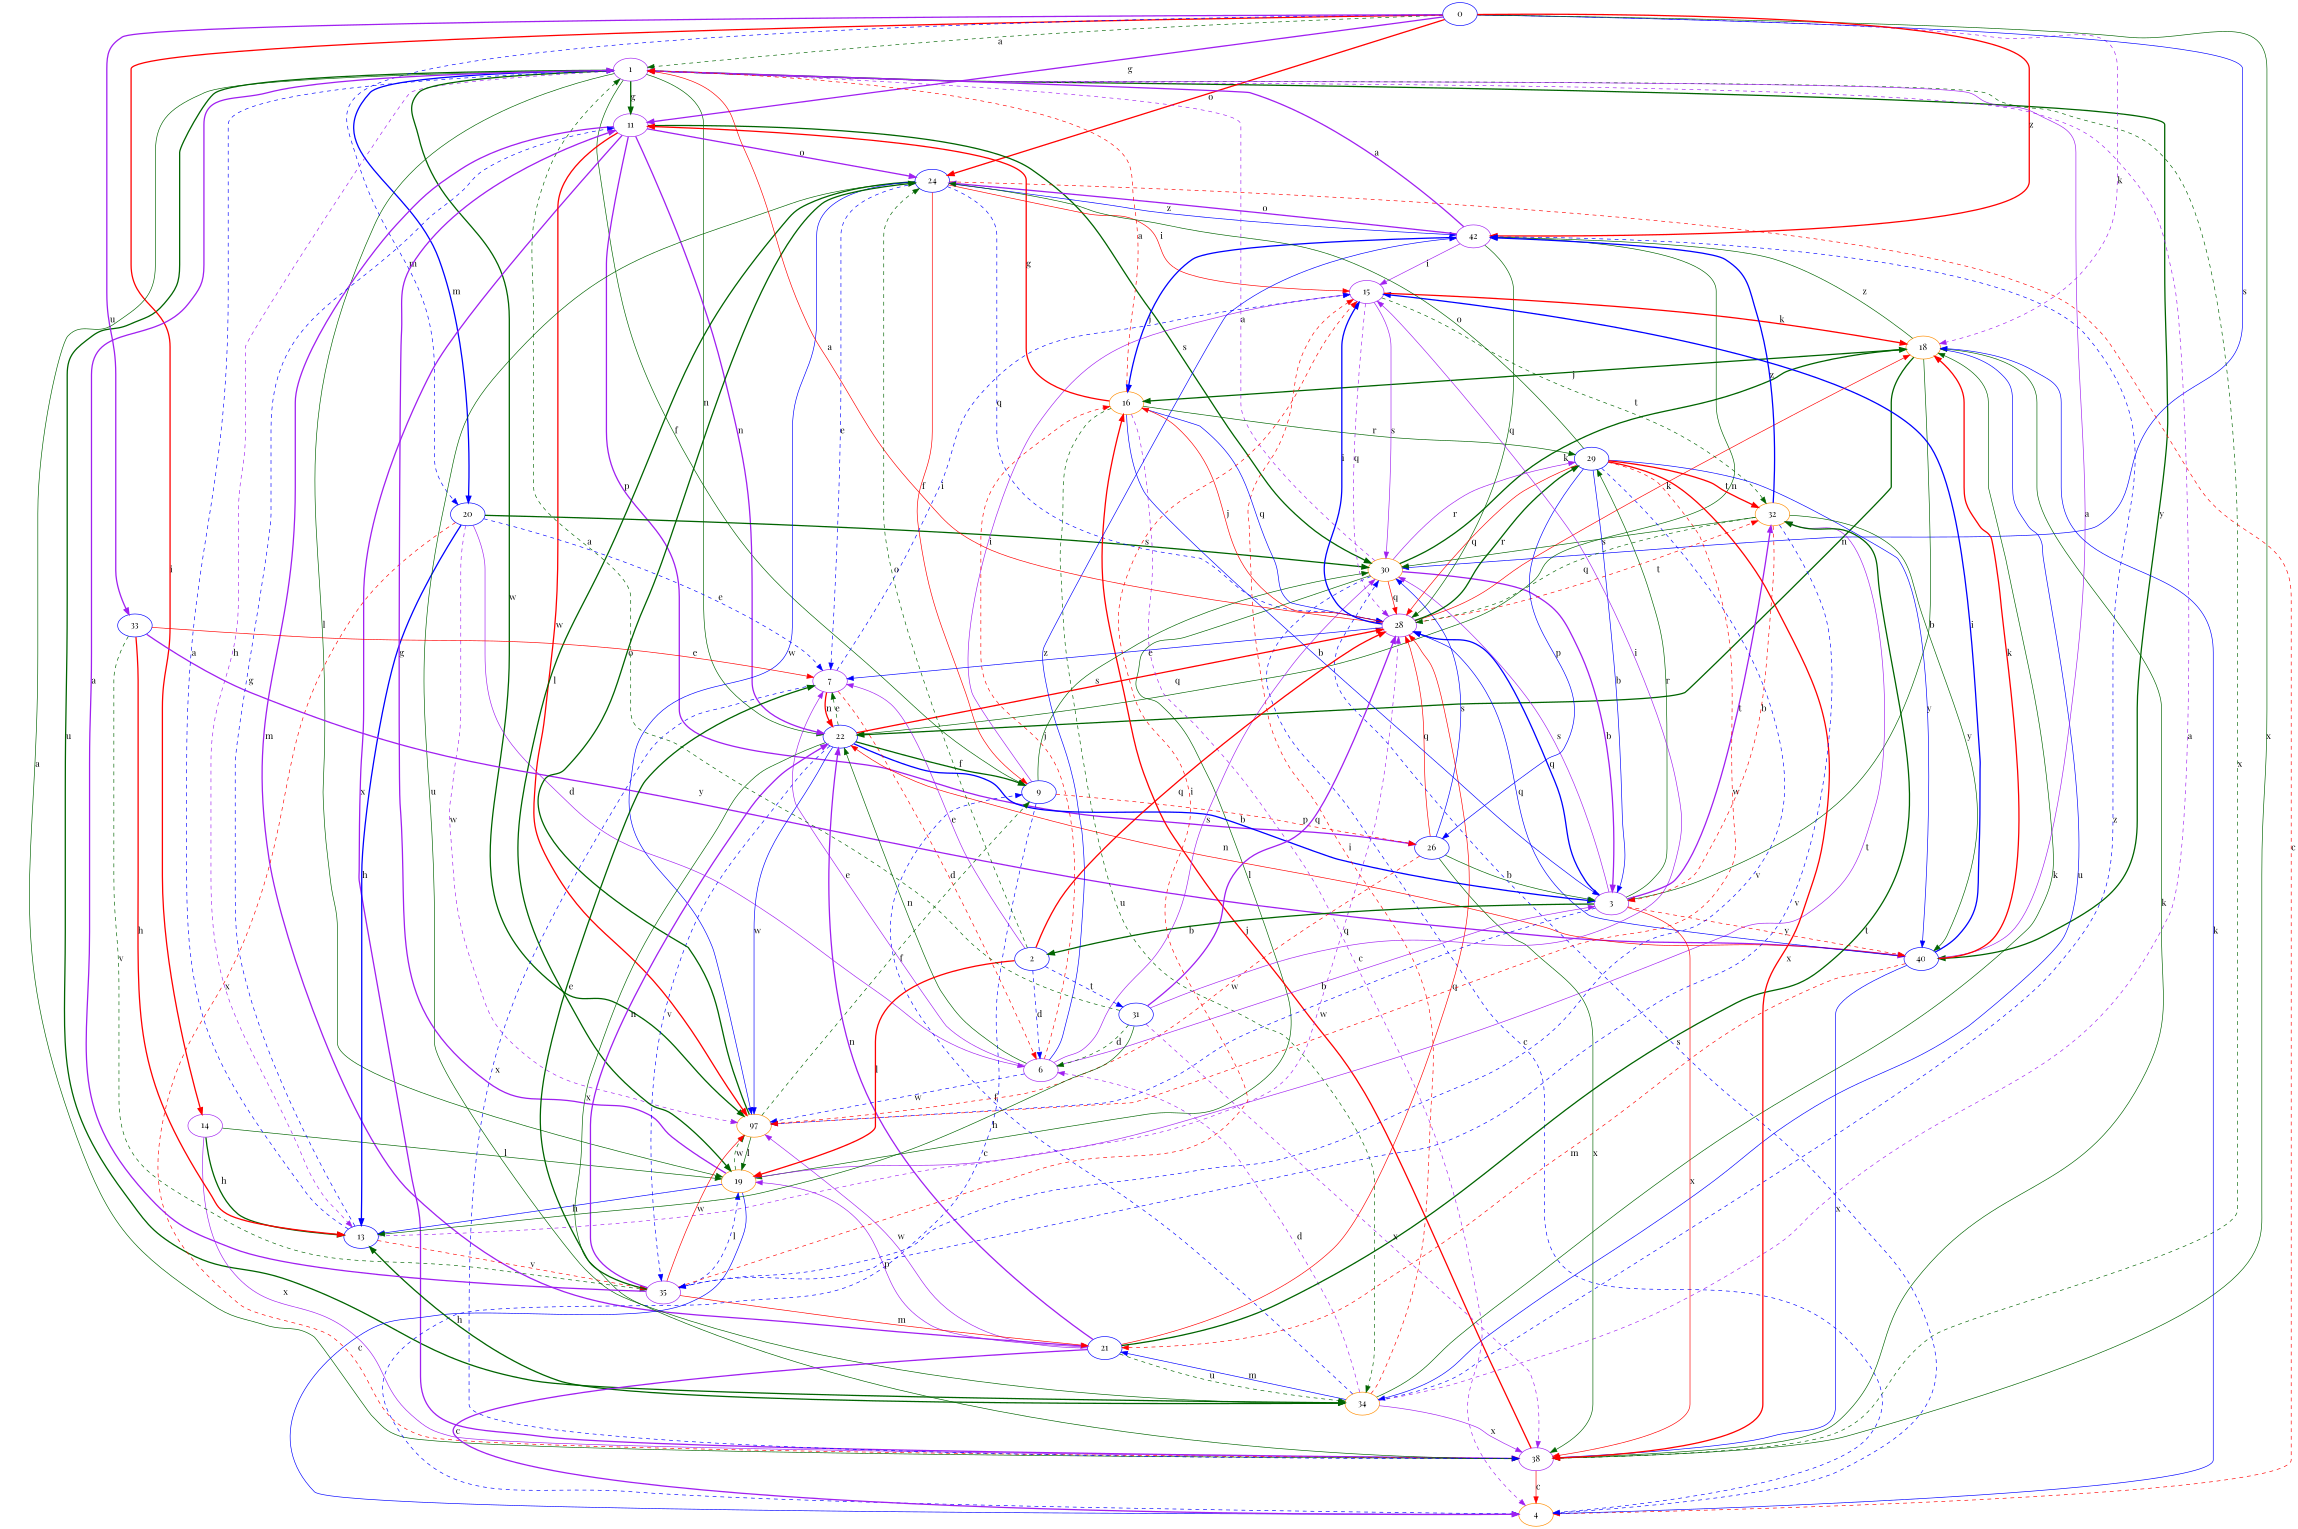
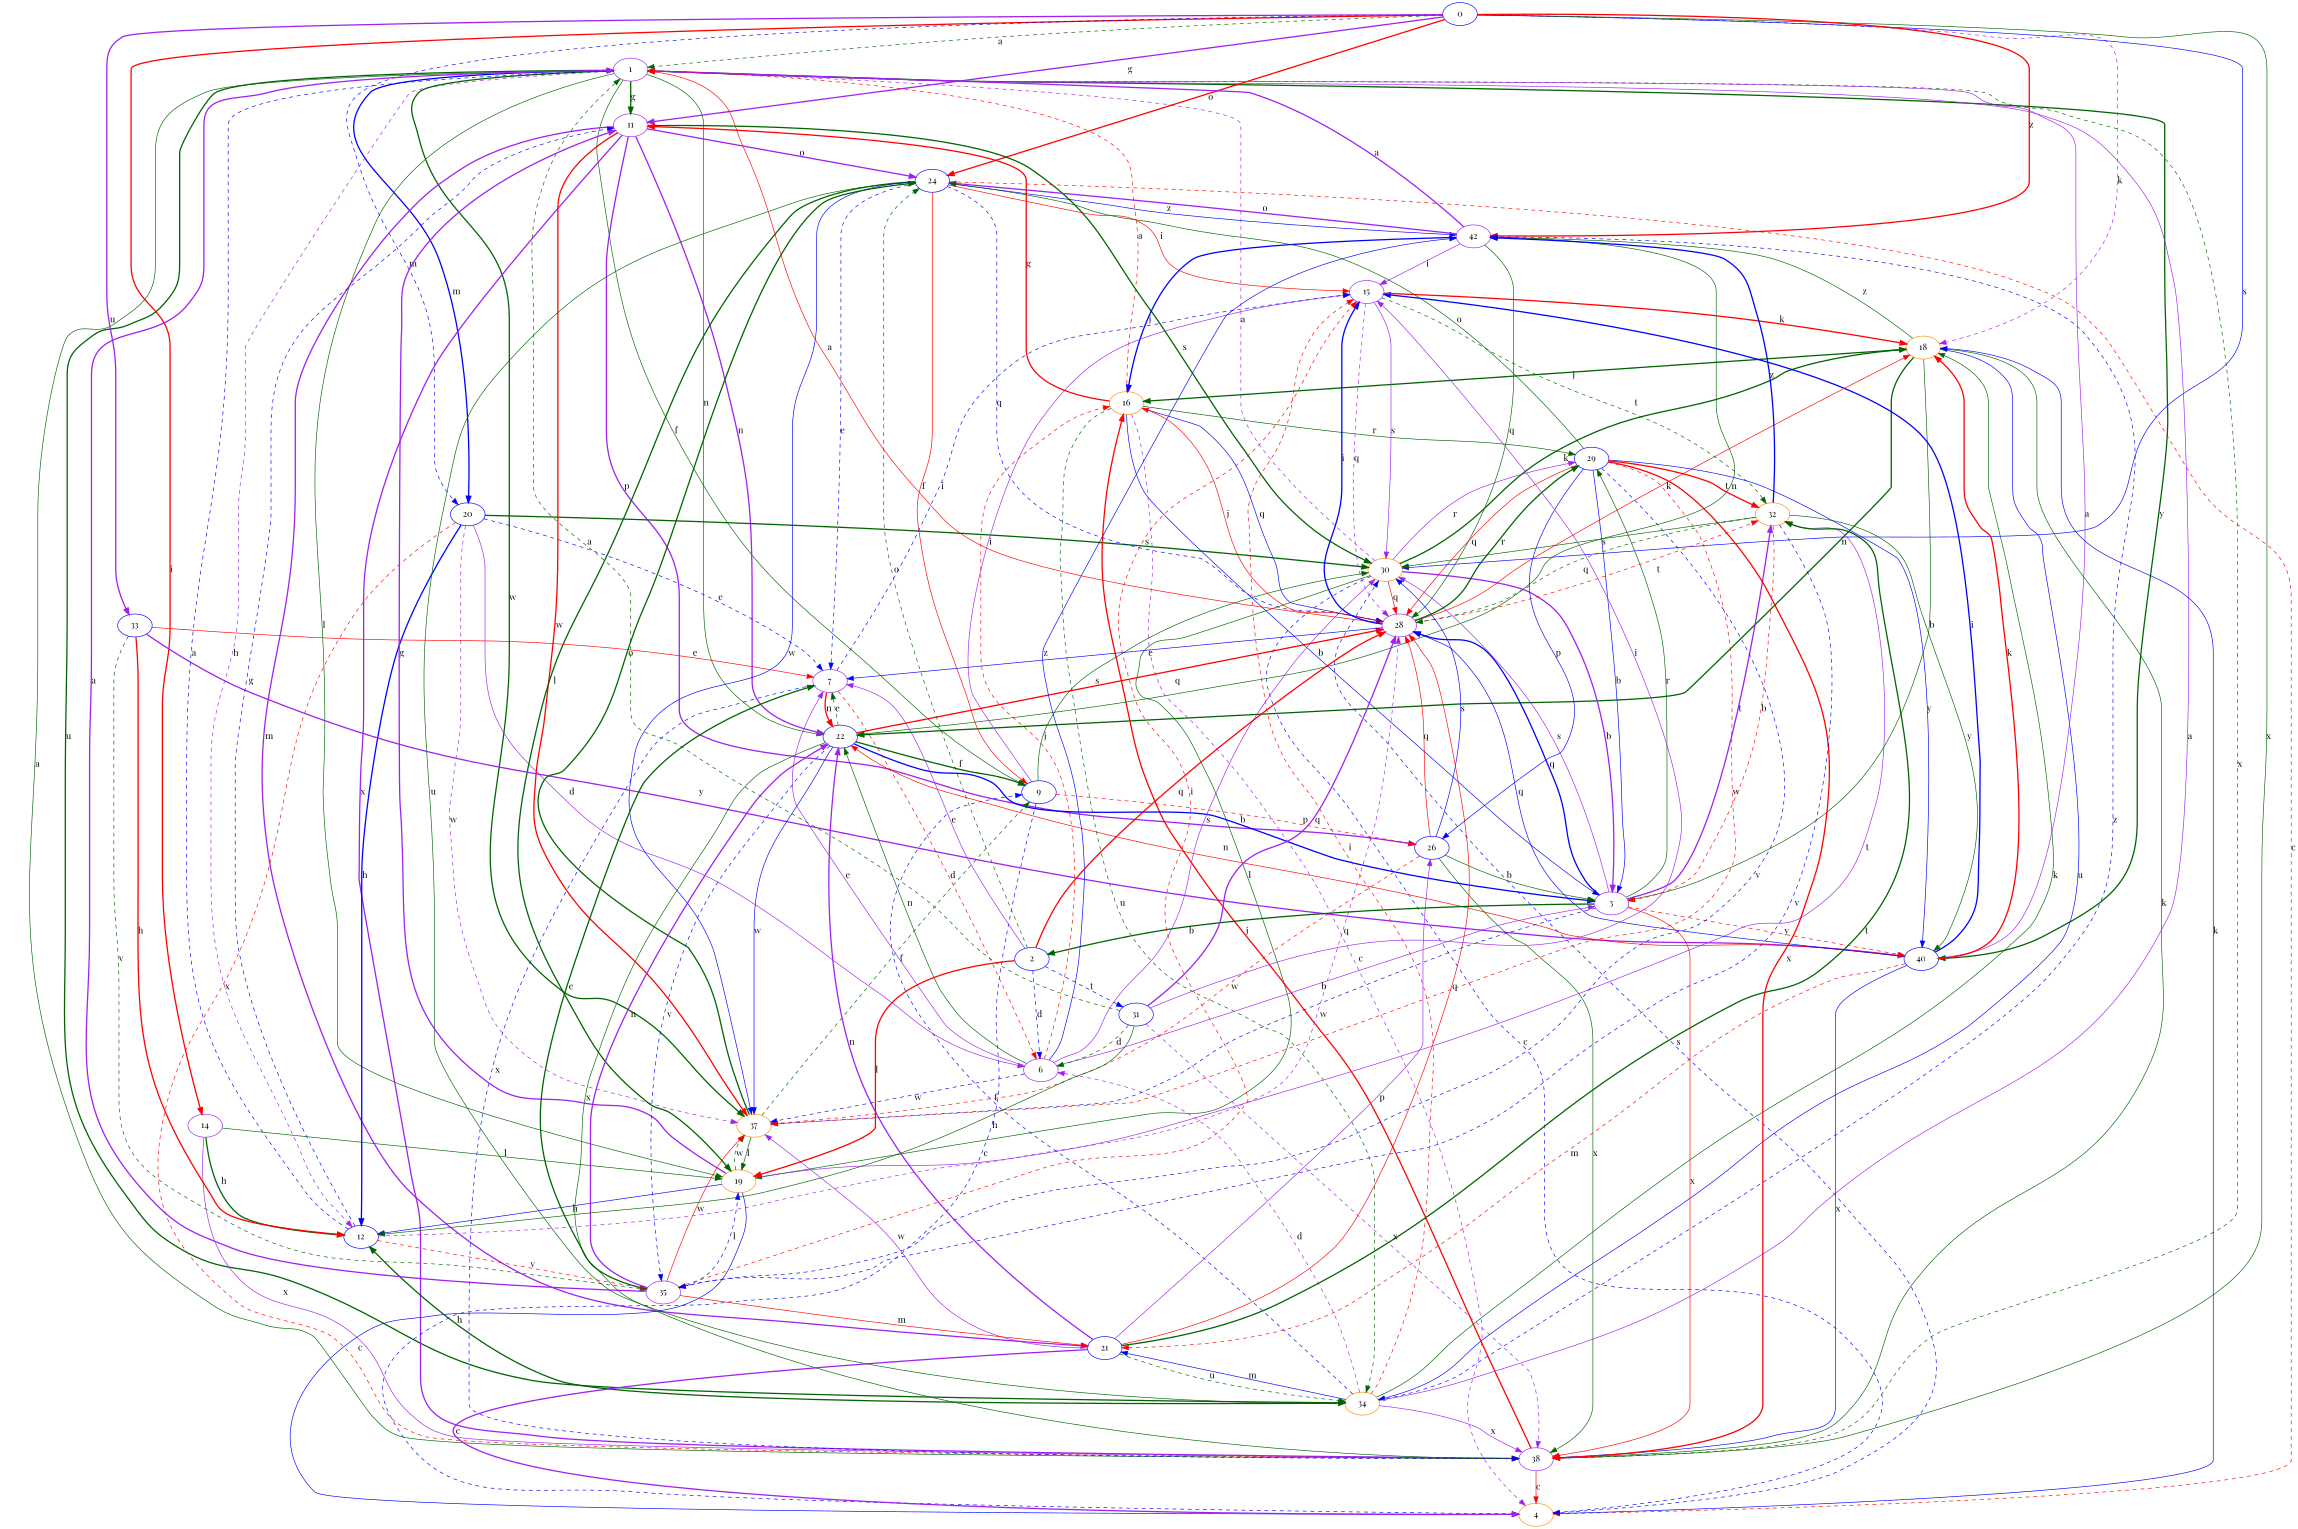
edge "34" -> "1": style dashed -> solid
node "97": label "97" -> "37"
node "13": label "13" -> "12"
edge "21" -> "19": now "21" -> "26"
